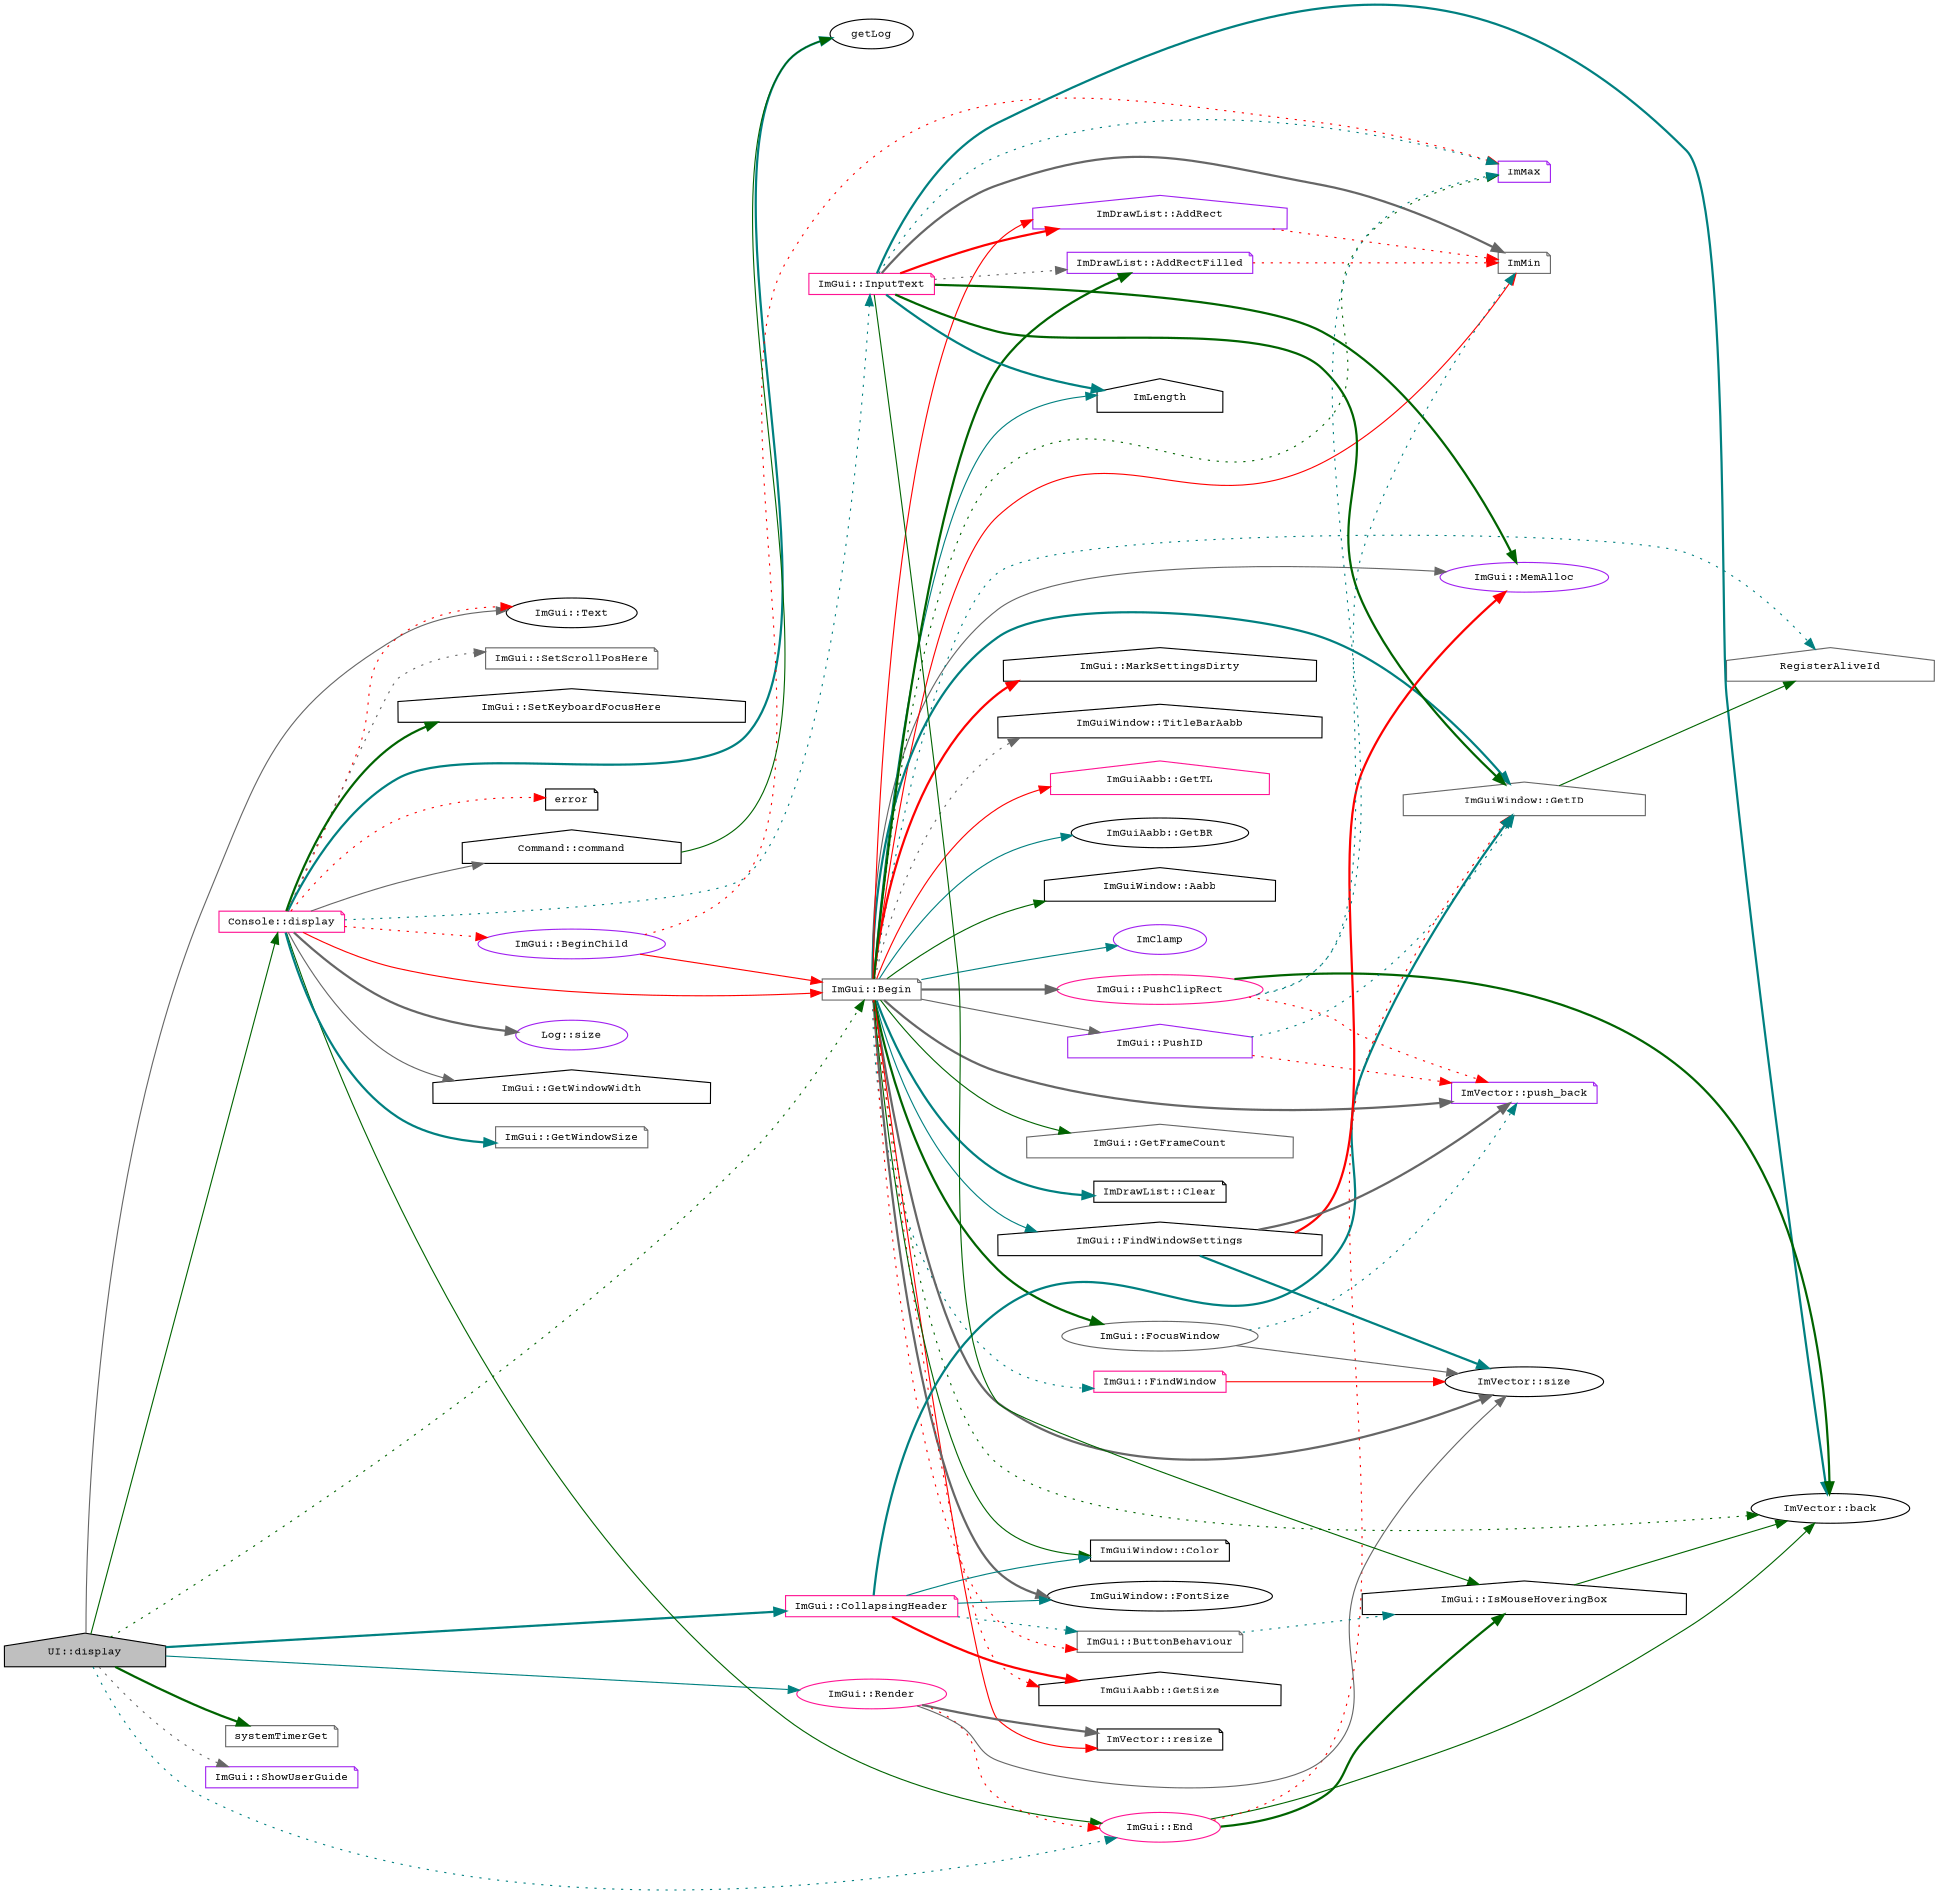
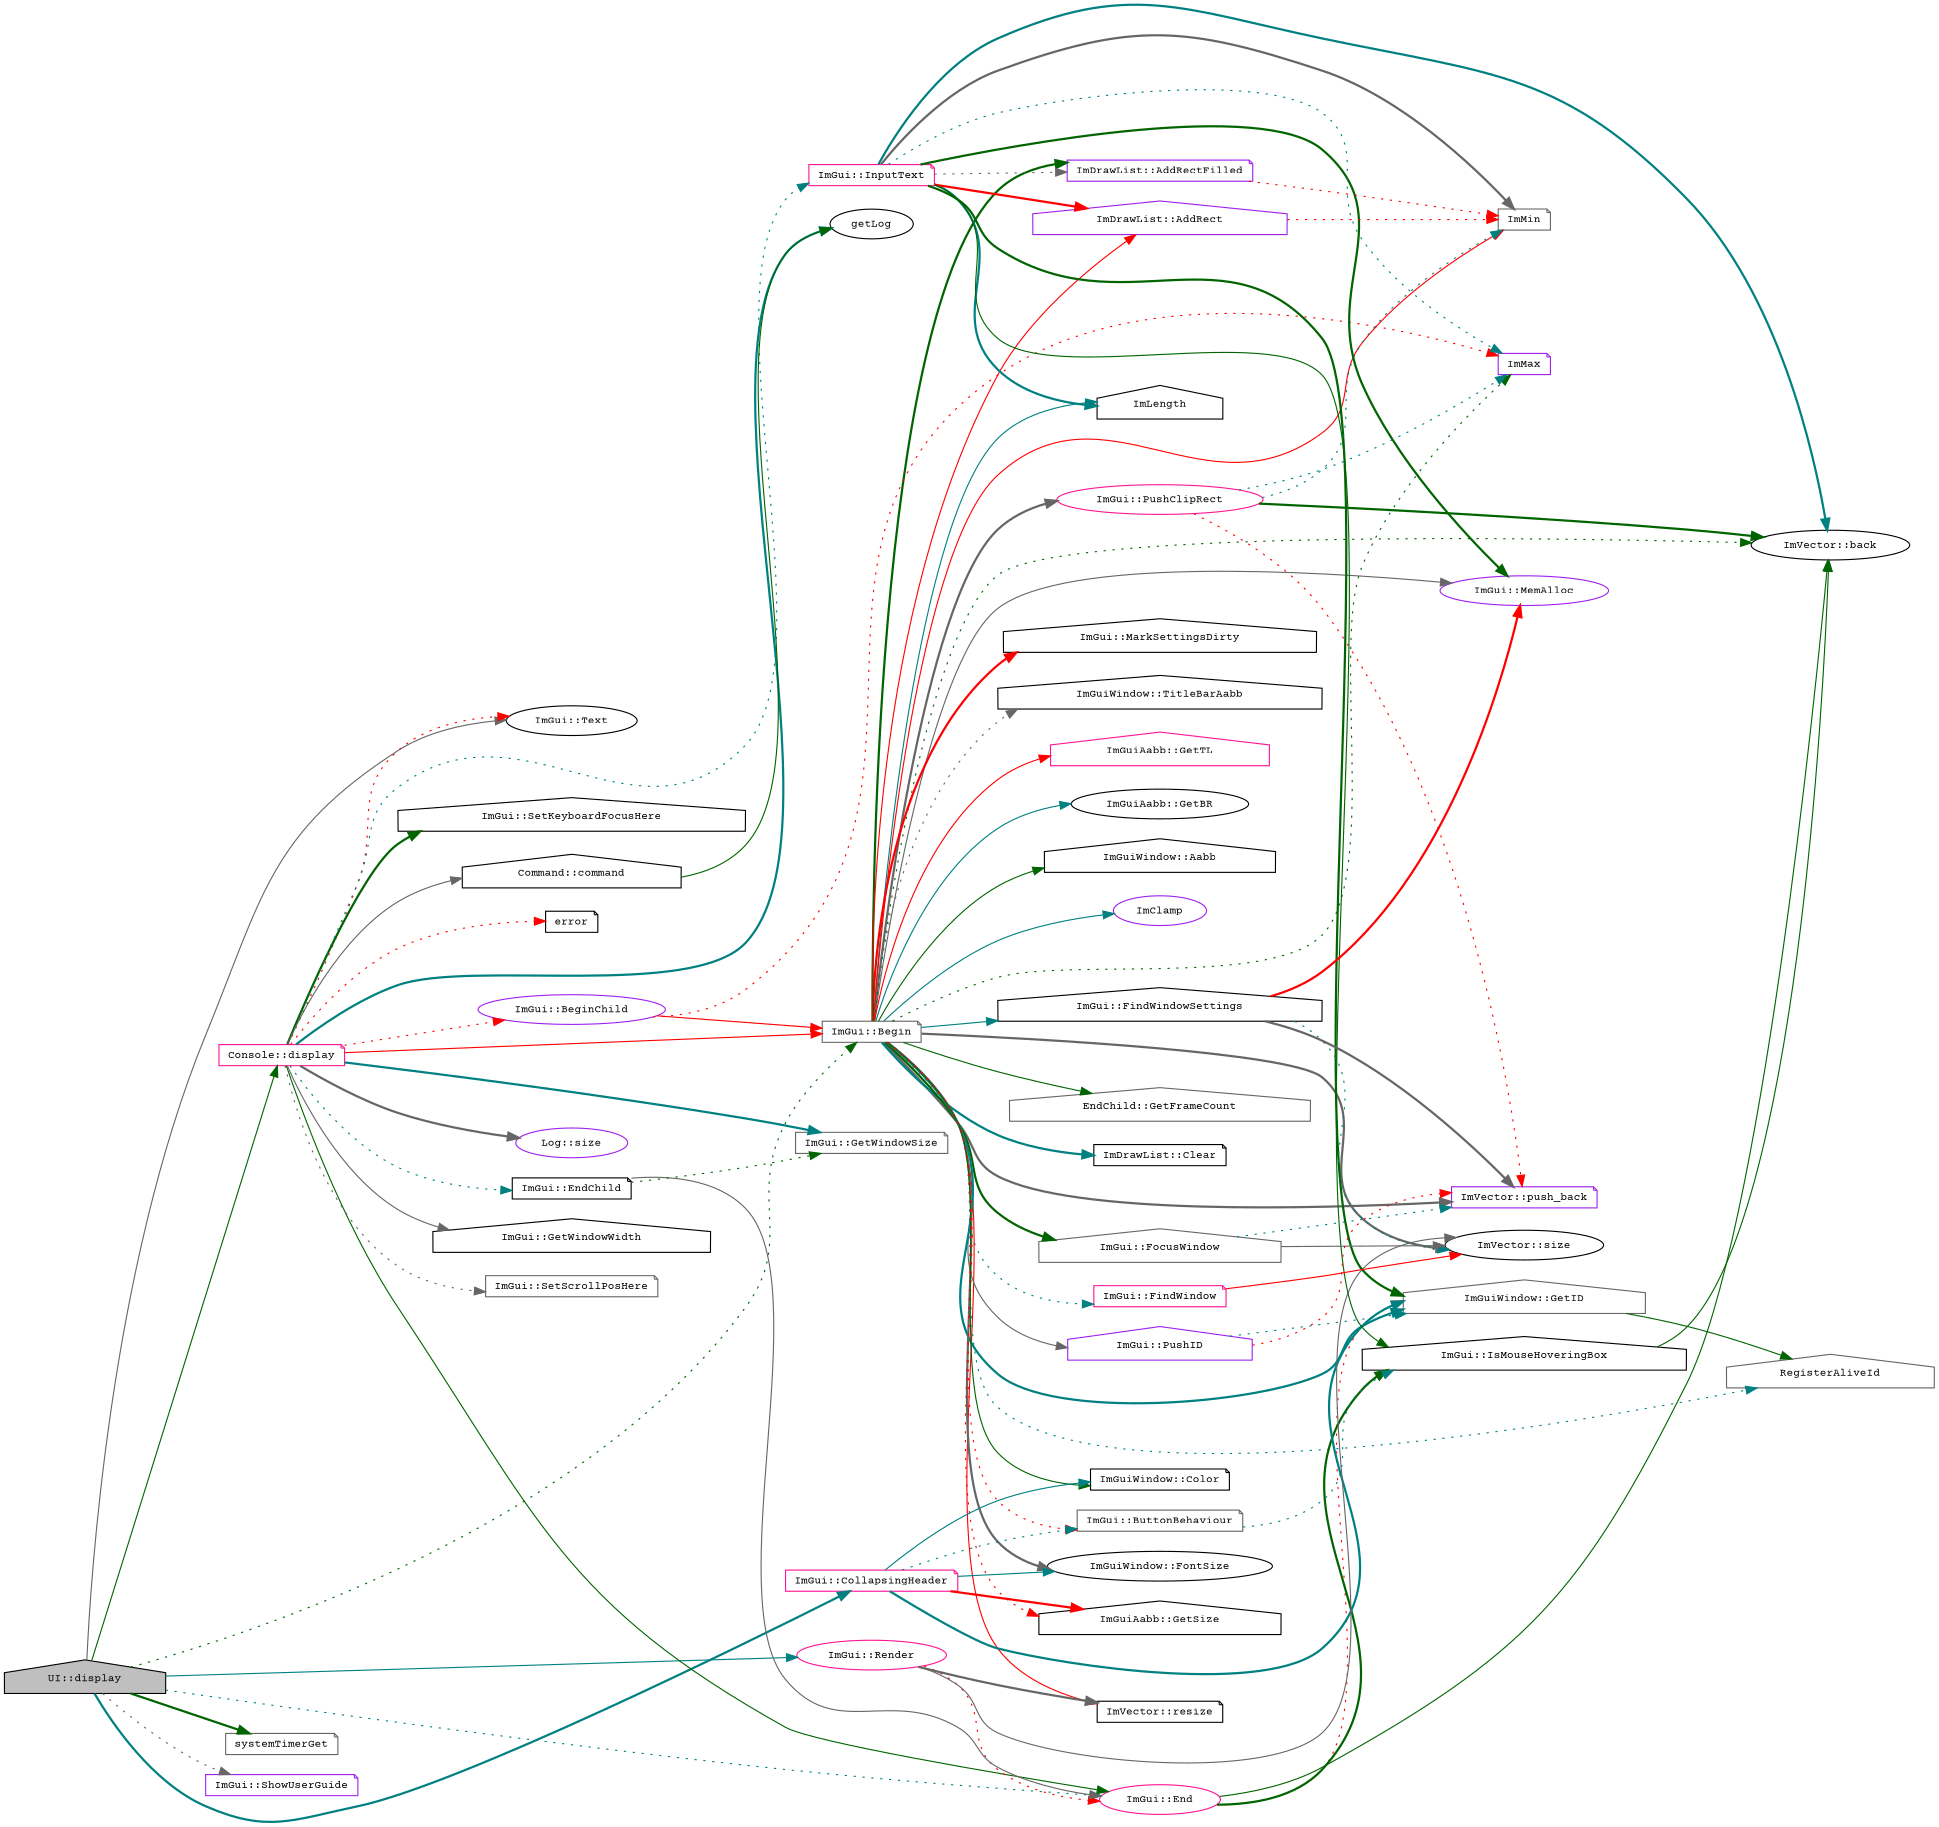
node "ImGui::GetFrameCount": label "ImGui::GetFrameCount" -> "EndChild::GetFrameCount"
node "ImGui::EndChild": added
edge "ImGui::FindWindowSettings" -> "ImVector::size": style bold -> dotted
node "ImGui::FocusWindow": shape ellipse -> house
